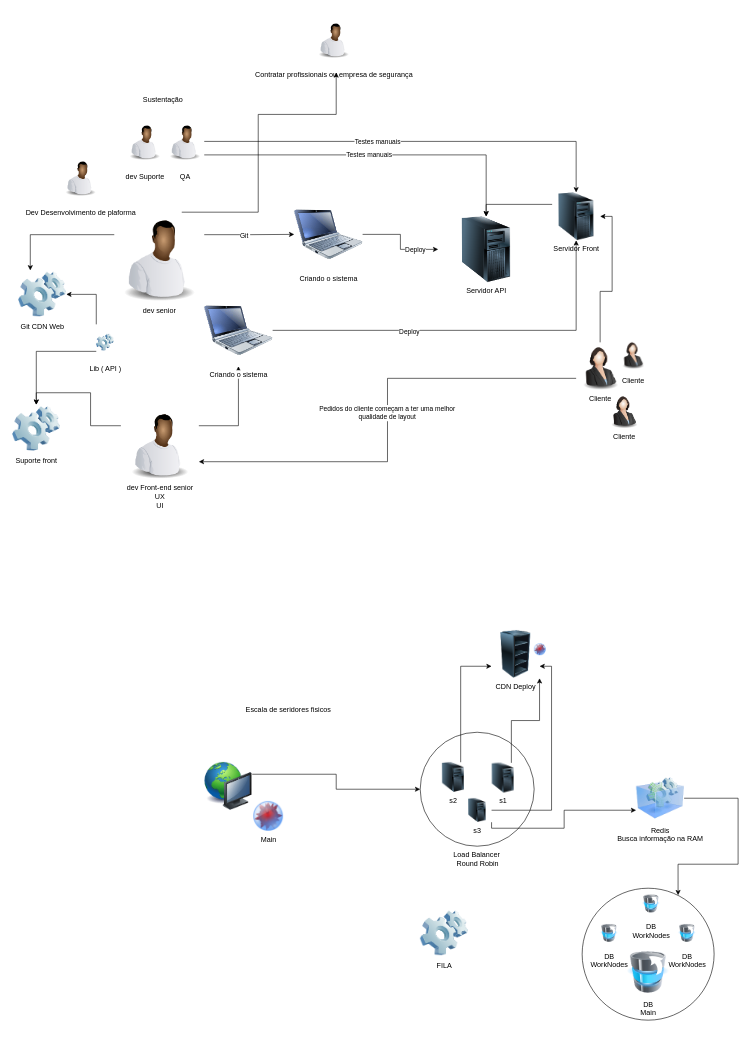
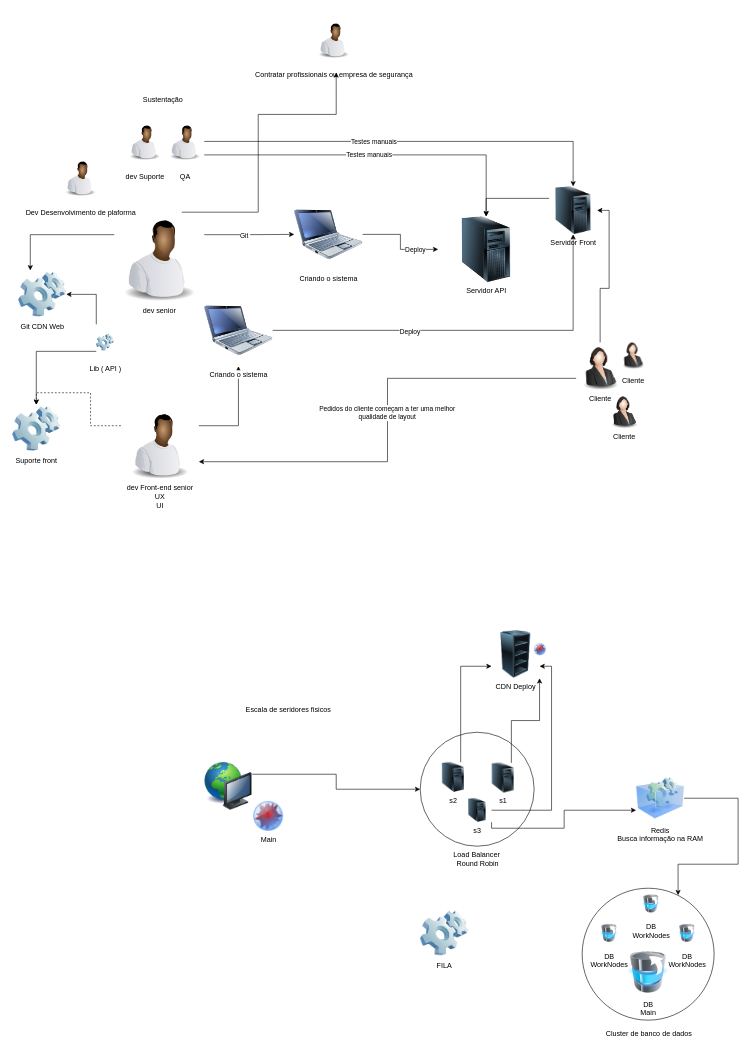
node "Servidor Front": moved (576, 216) -> (573, 210)
edge "dev Front-end senior UX UI" -> "Suporte front": style solid -> dashed
node "Cluster de banco de dados": added
